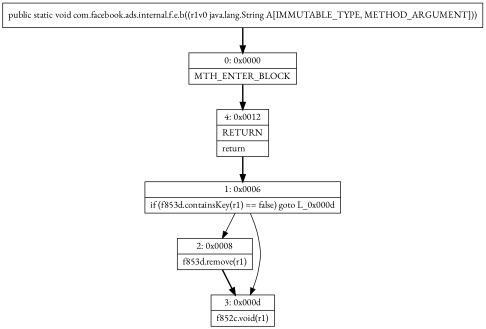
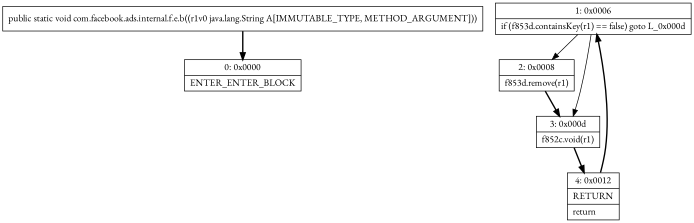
node "0: 0x0000": text "MTH_ENTER_BLOCK" -> "ENTER_ENTER_BLOCK"
edge "0: 0x0000" -> "4: 0x0012": now "3: 0x000d" -> "4: 0x0012"
